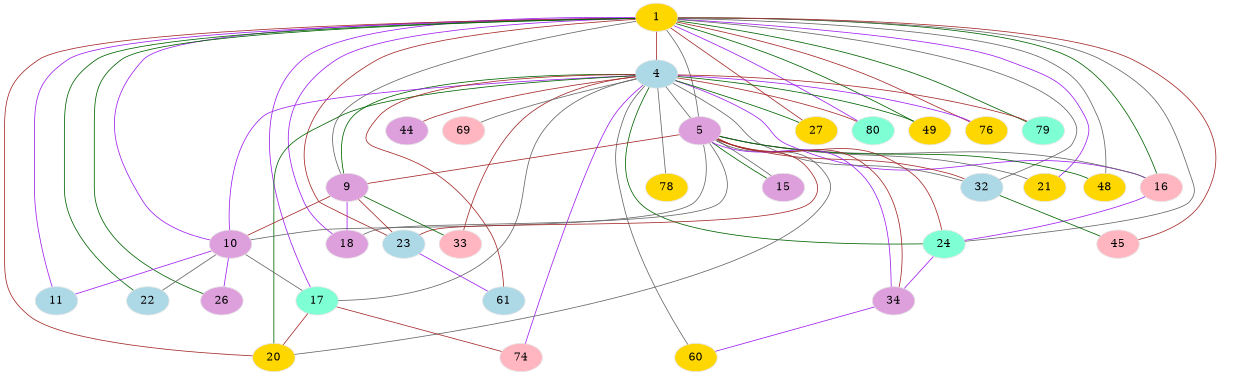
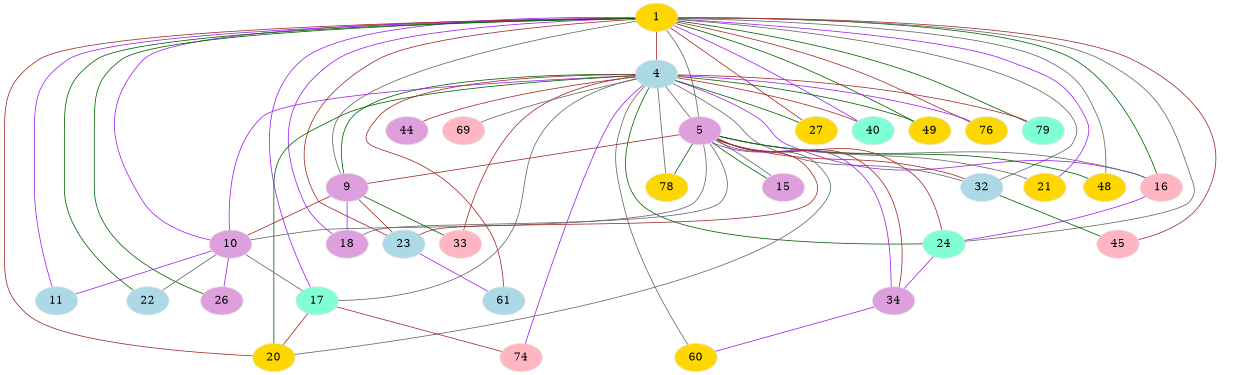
node "80": label "80" -> "40"
edge "5" -- "78": added
